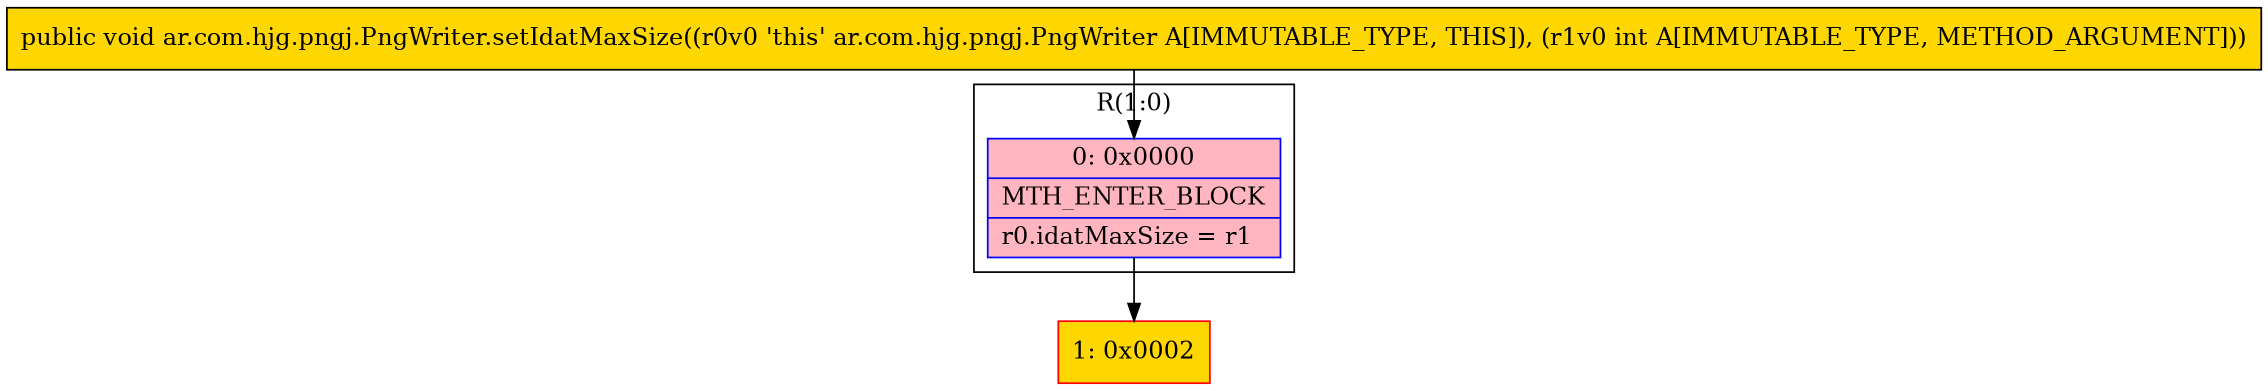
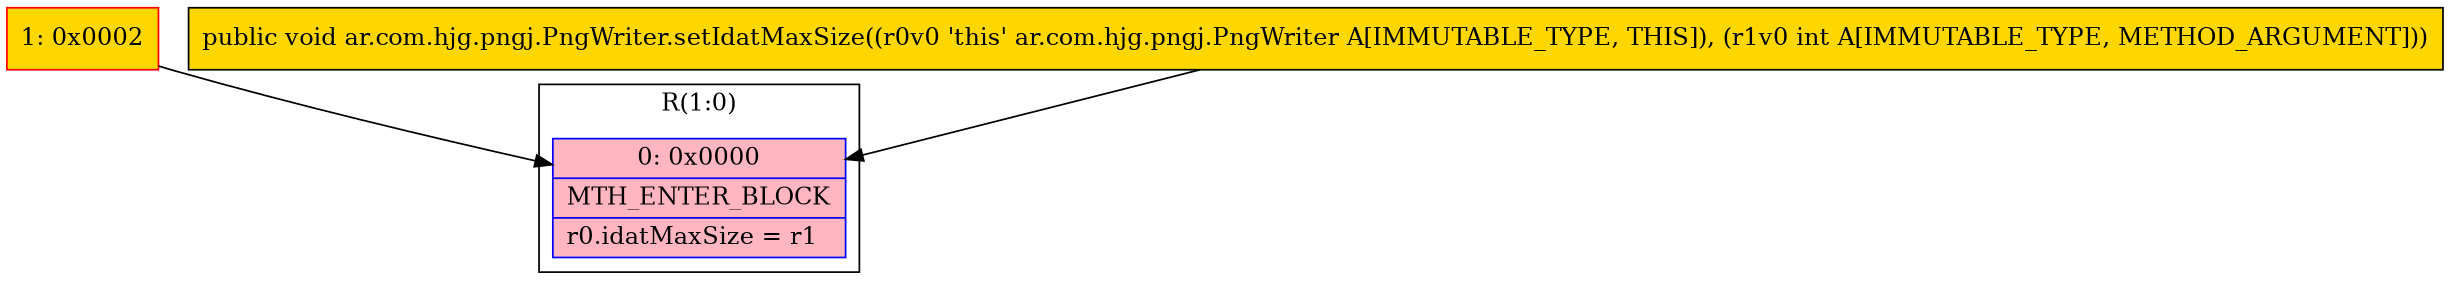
edge "0: 0x0000" -> "1: 0x0002": reversed
